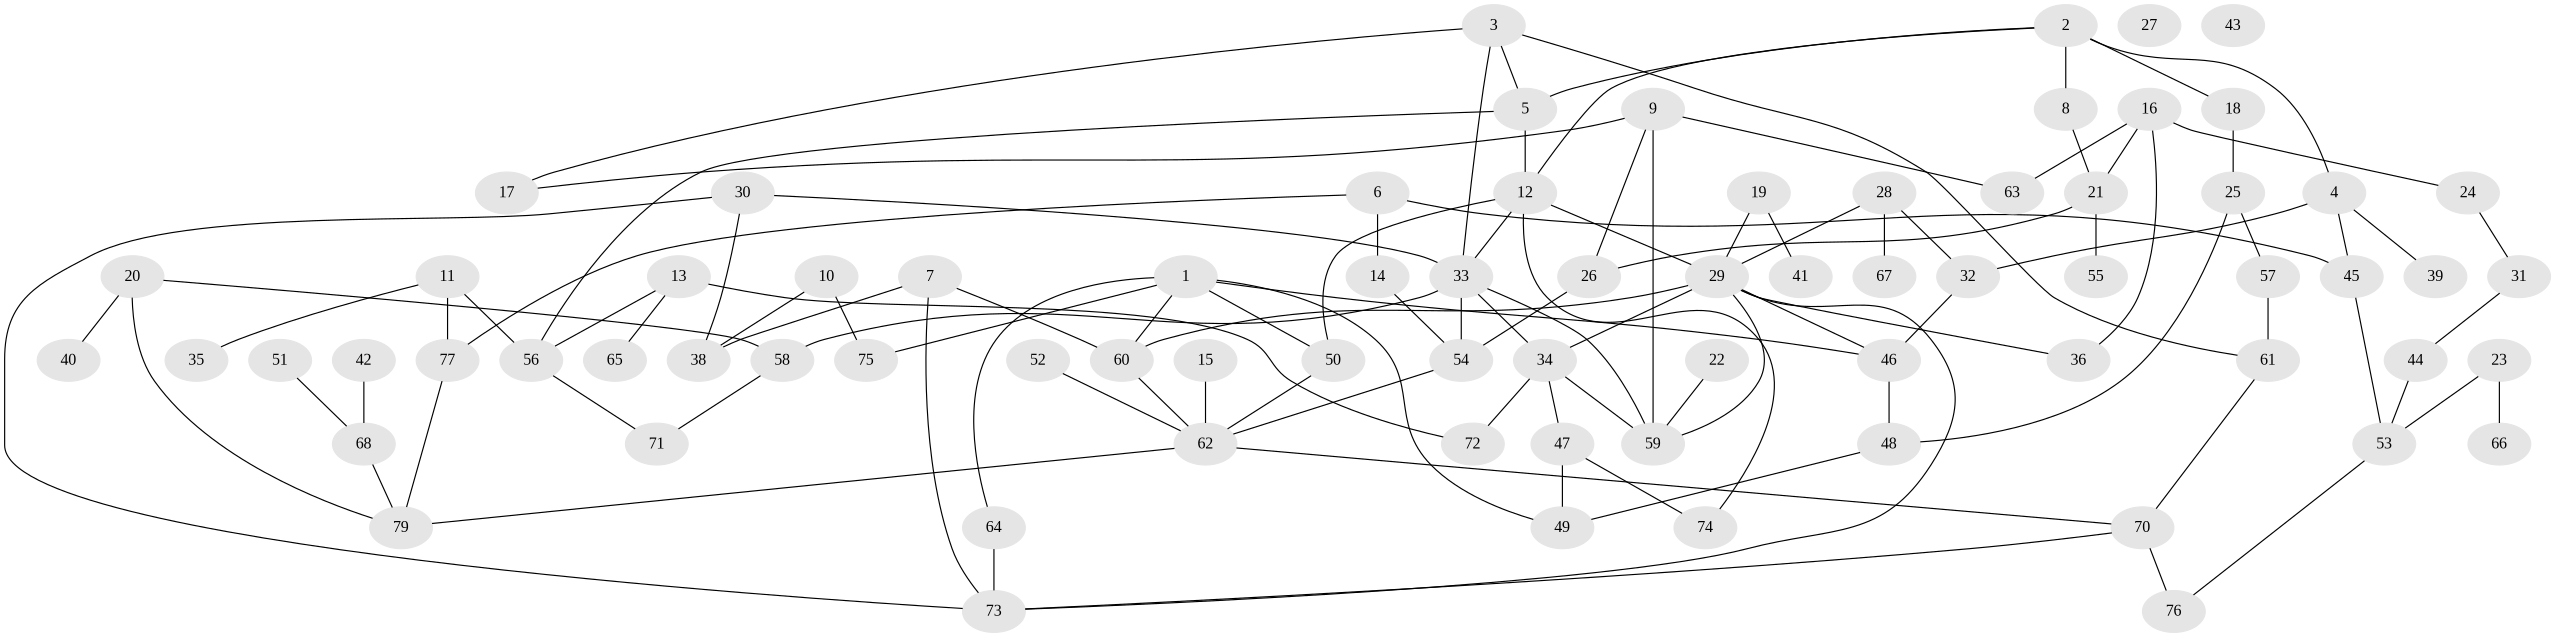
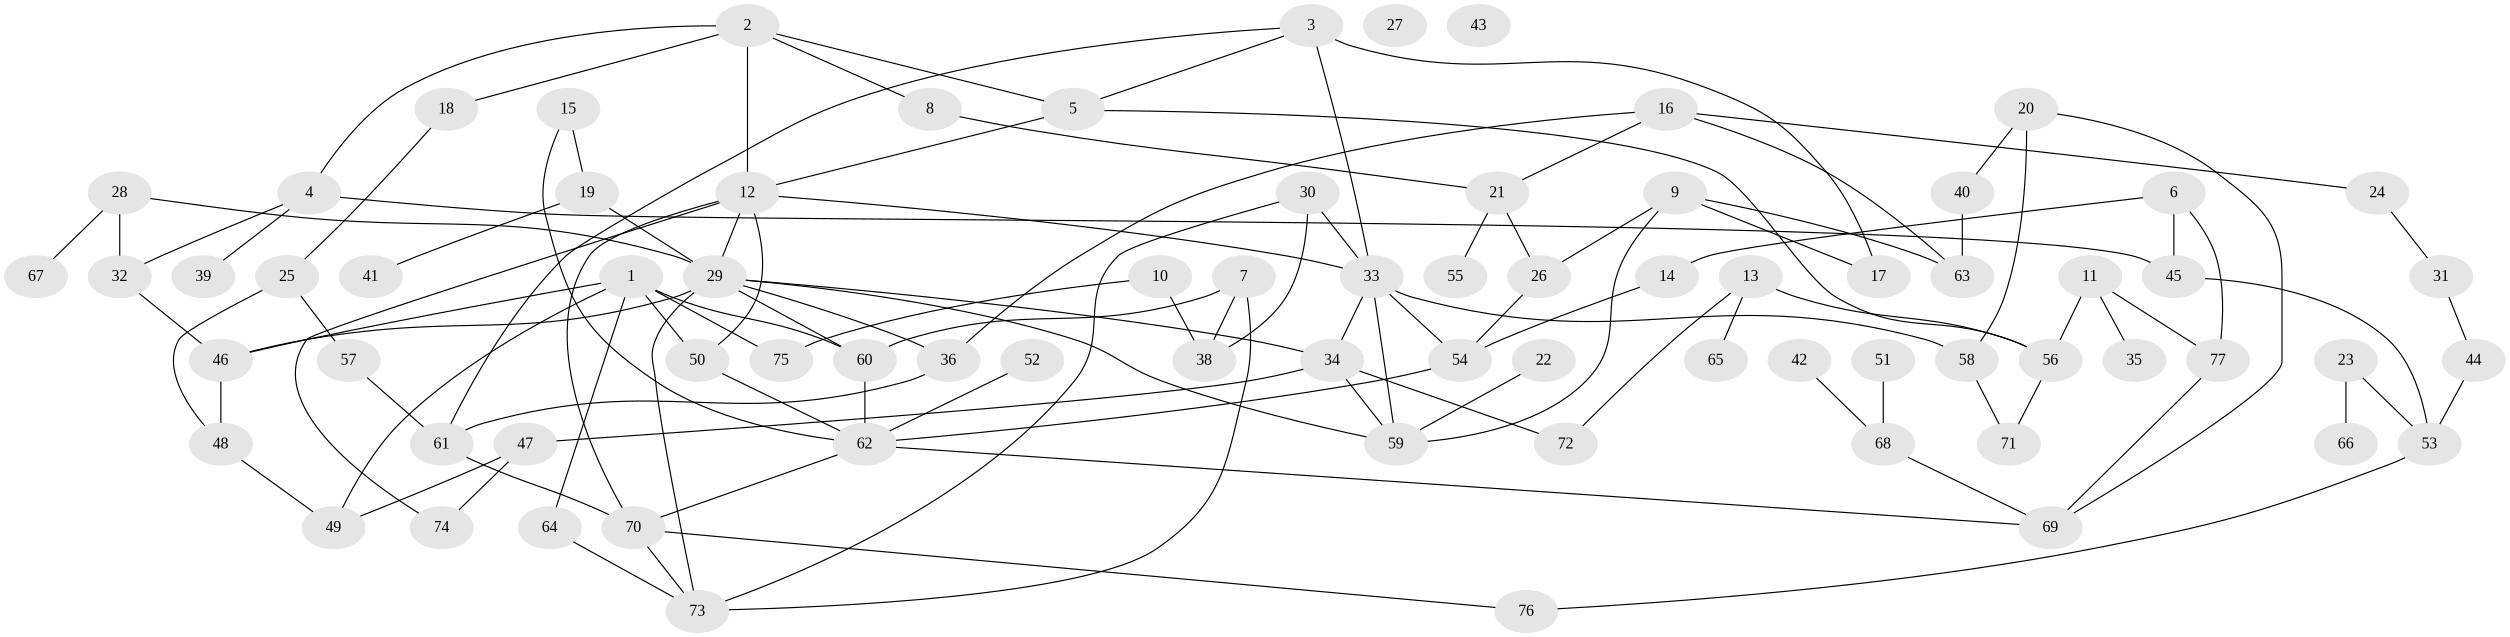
edge "15" -- "19": added
edge "40" -- "63": added
edge "12" -- "70": added
edge "36" -- "61": added
node "79": label "79" -> "69"
